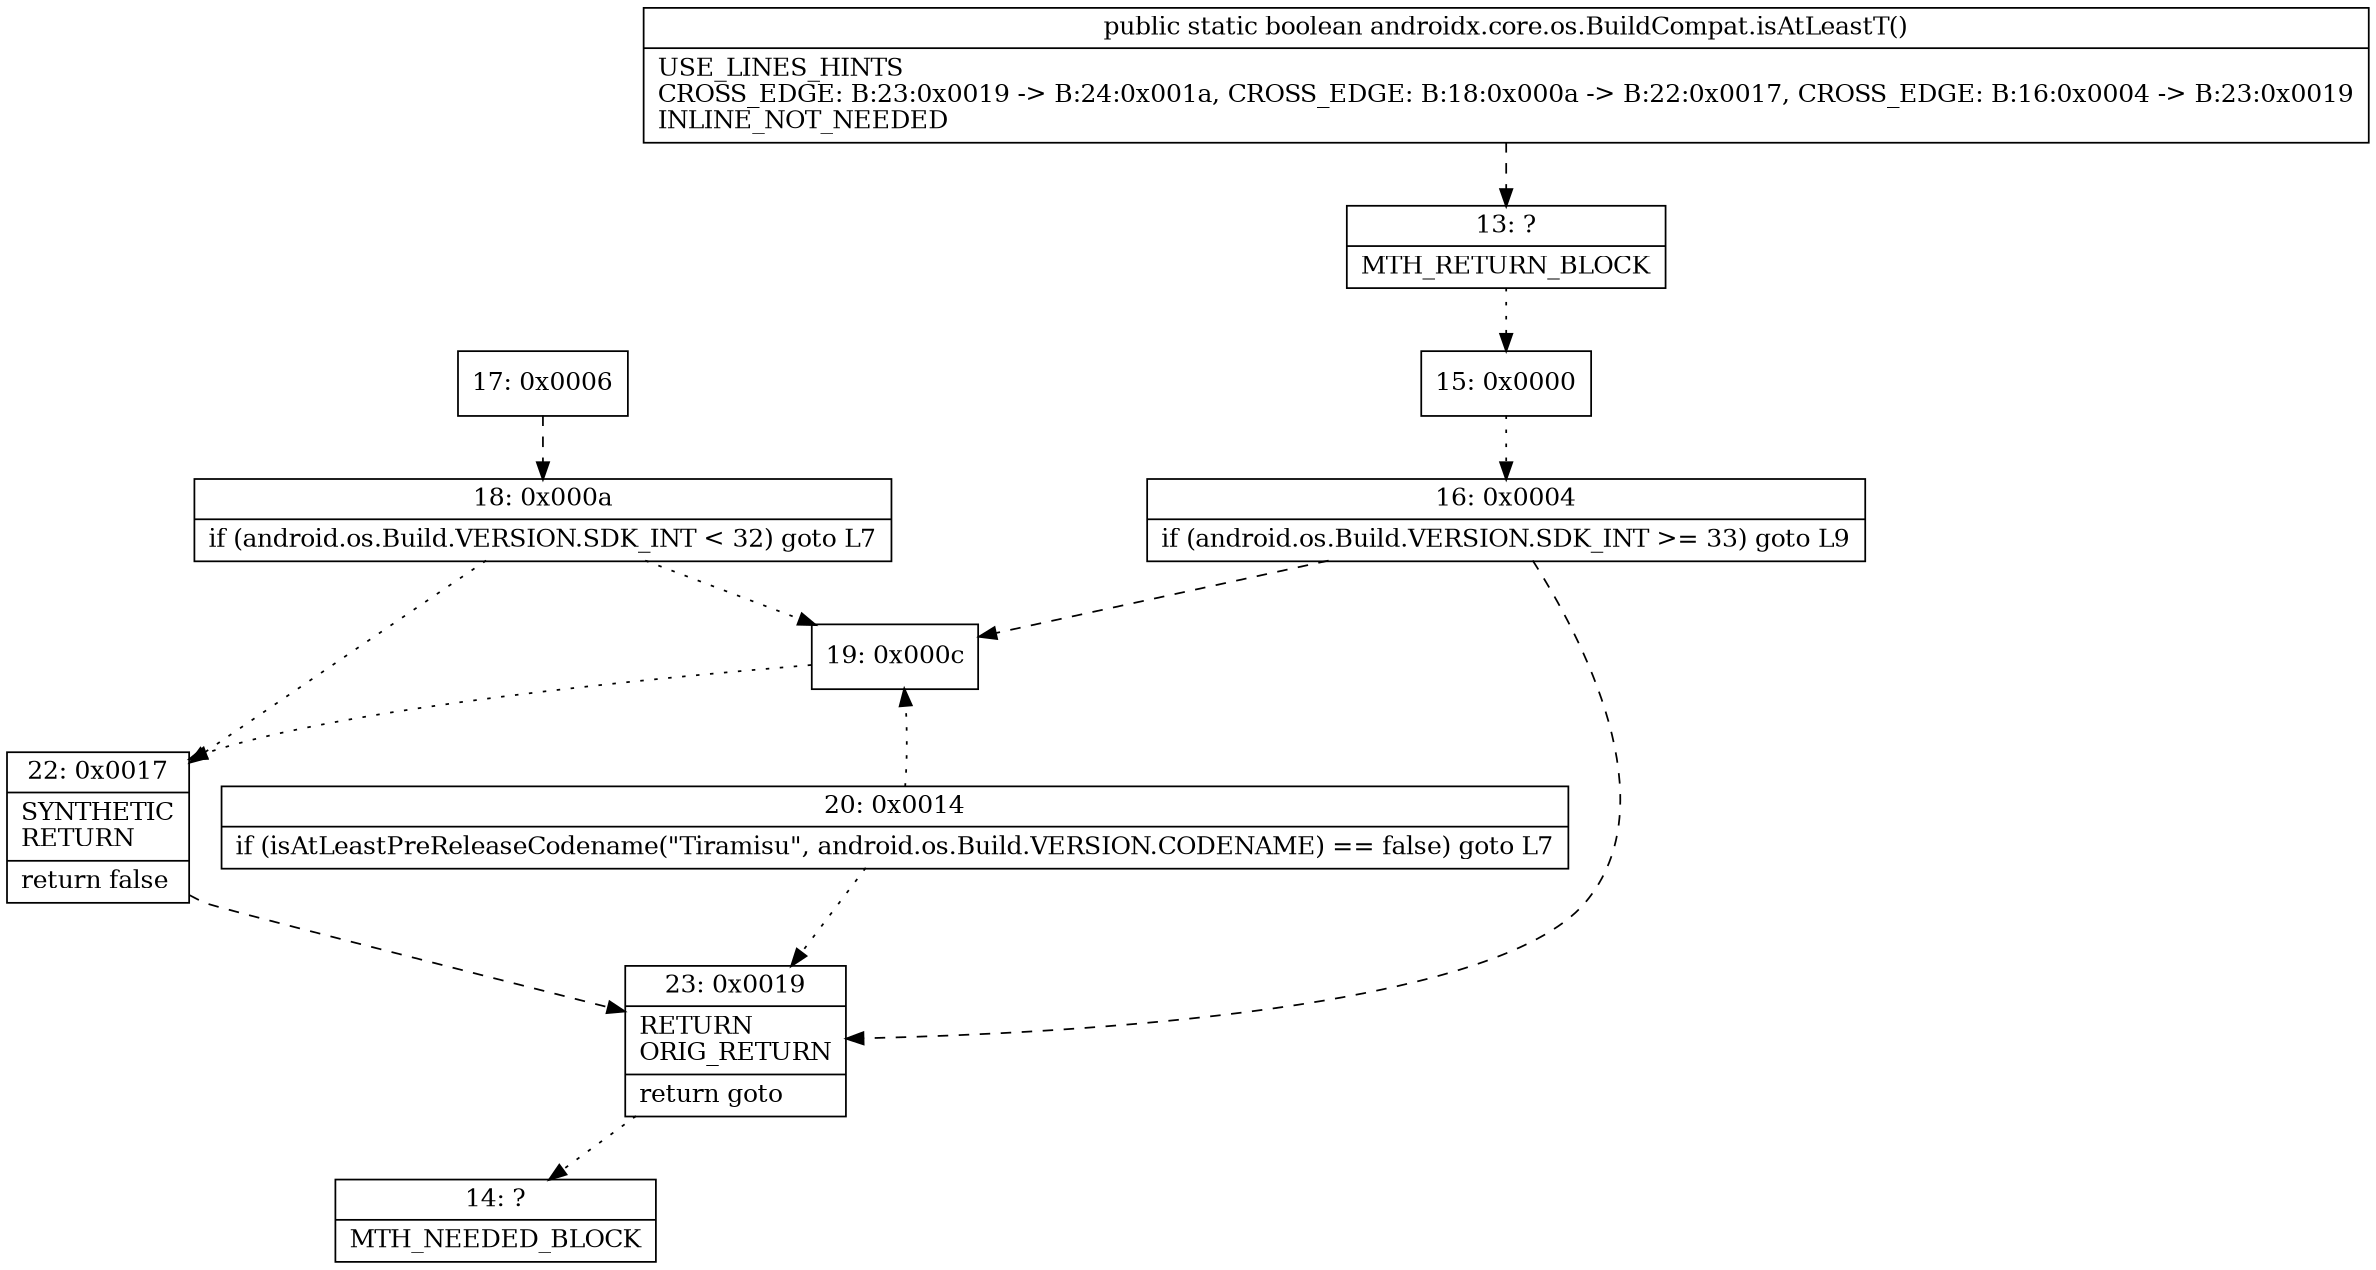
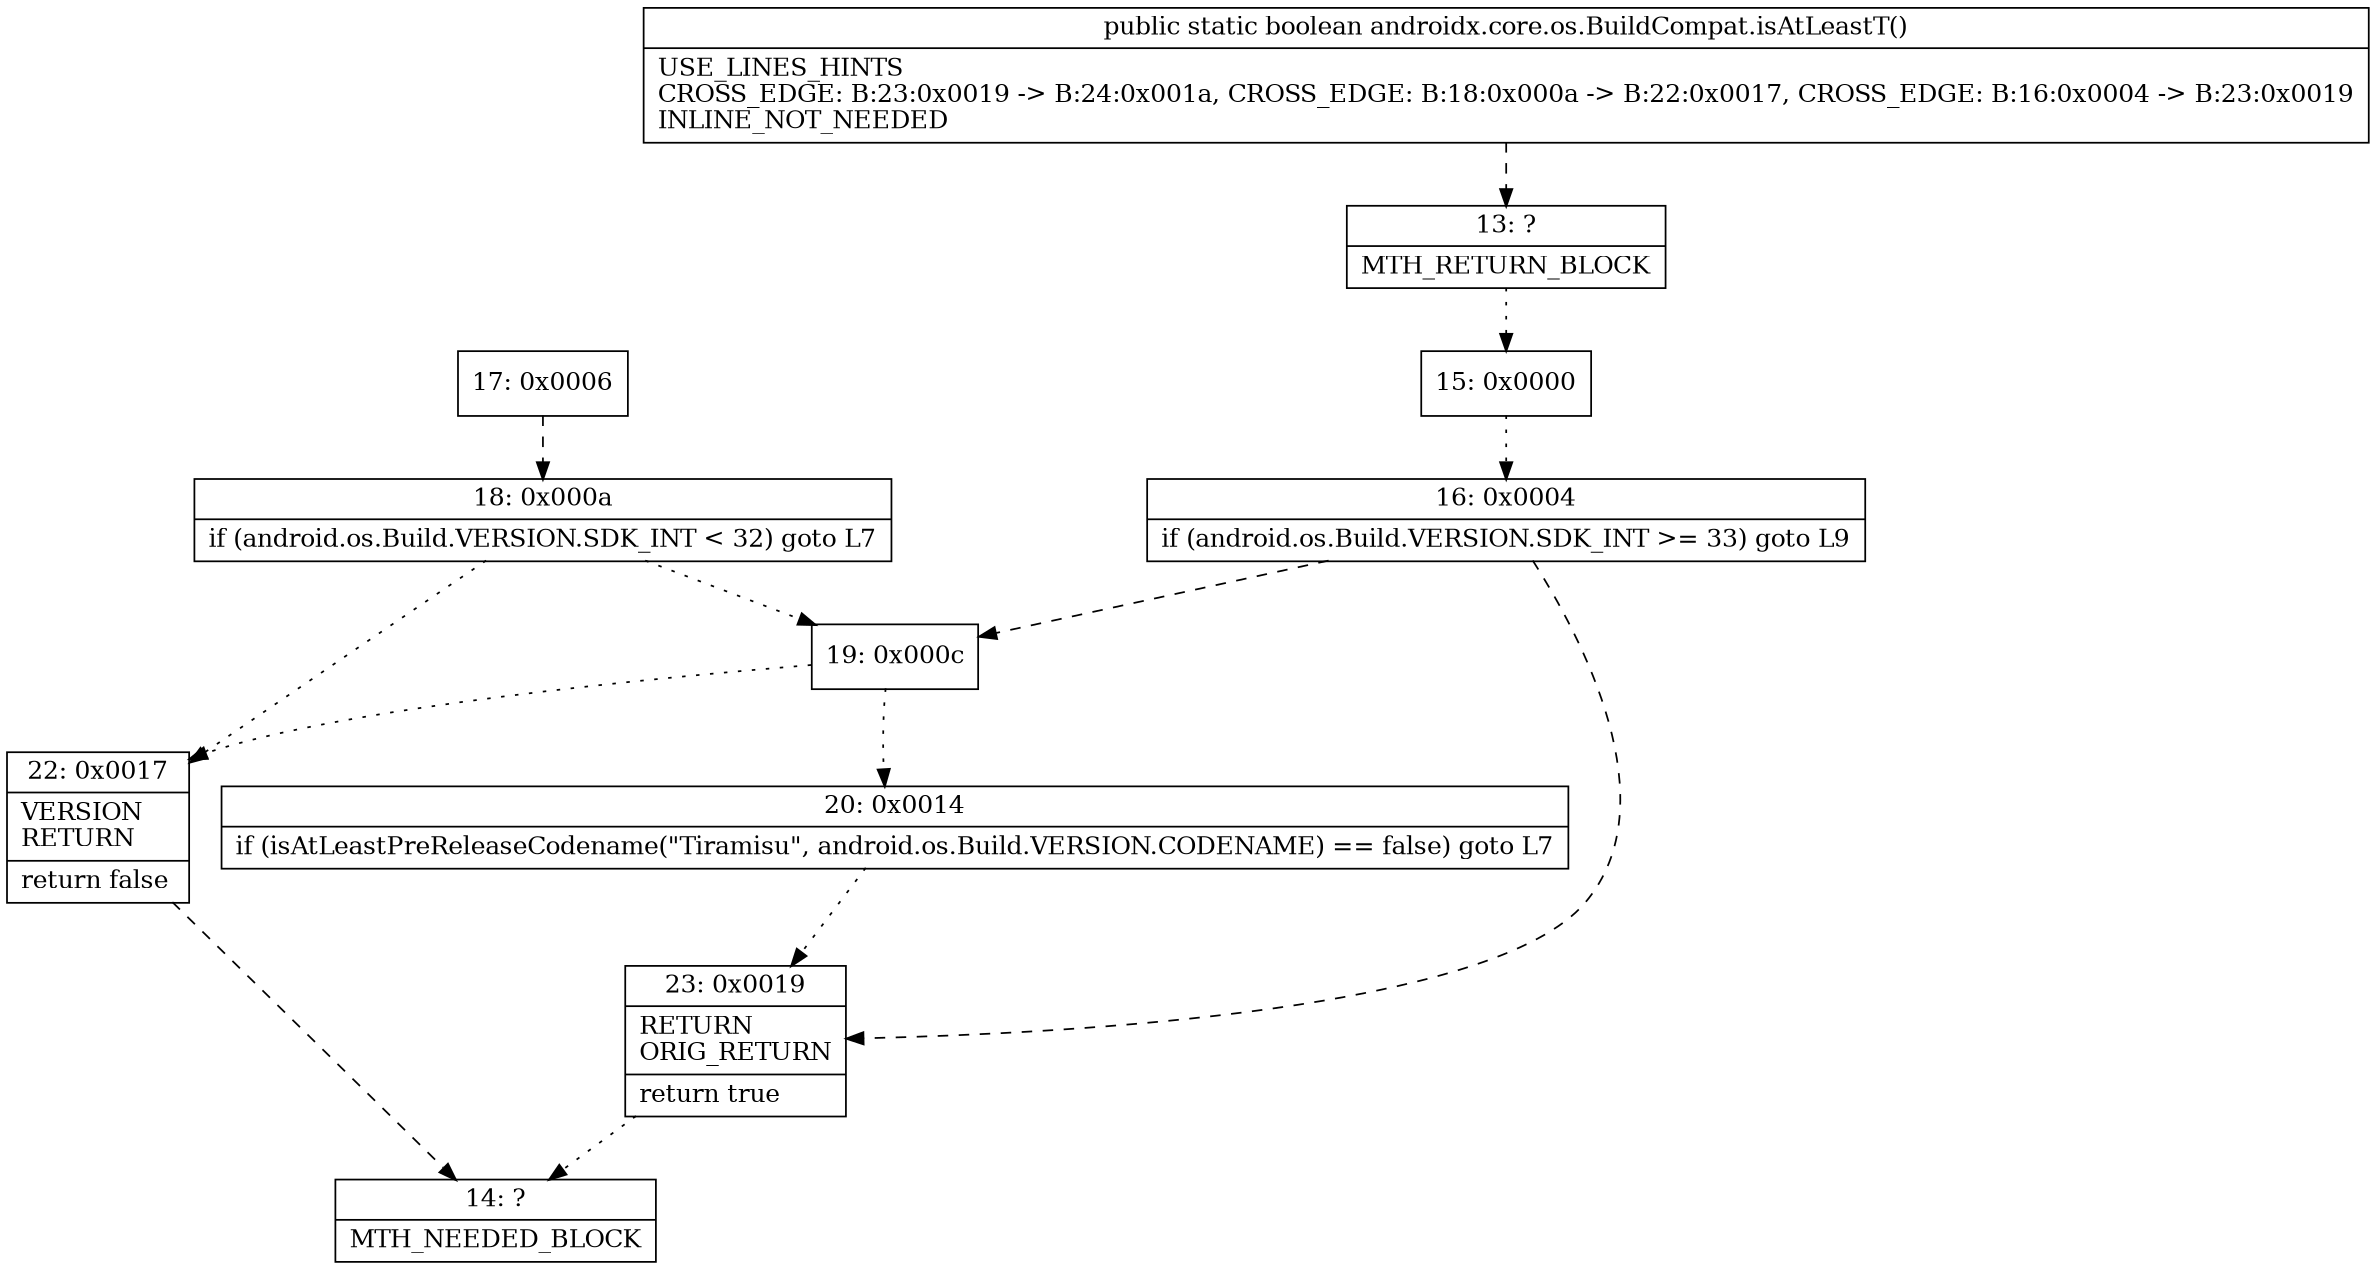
edge "20: 0x0014" -> "19: 0x000c": reversed
node "22: 0x0017": text "SYNTHETIC" -> "VERSION"
edge "22: 0x0017" -> "23: 0x0019": now "22: 0x0017" -> "14: ?"
node "23: 0x0019": text "return goto" -> "return true"
